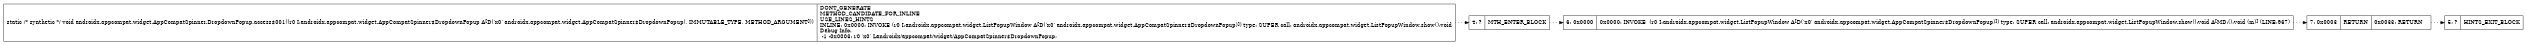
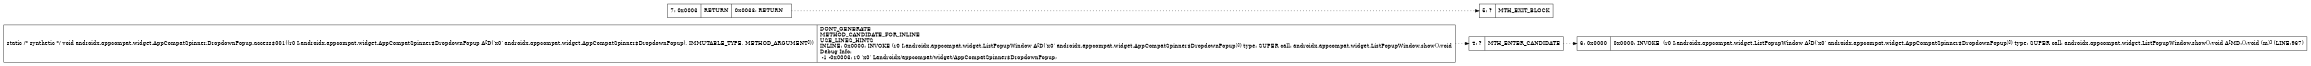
node "4: ?": text "MTH_ENTER_BLOCK" -> "MTH_ENTER_CANDIDATE"
node "5: ?": text "HINTS_EXIT_BLOCK" -> "MTH_EXIT_BLOCK"
edge "6: 0x0000" -> "7: 0x0003": removed
